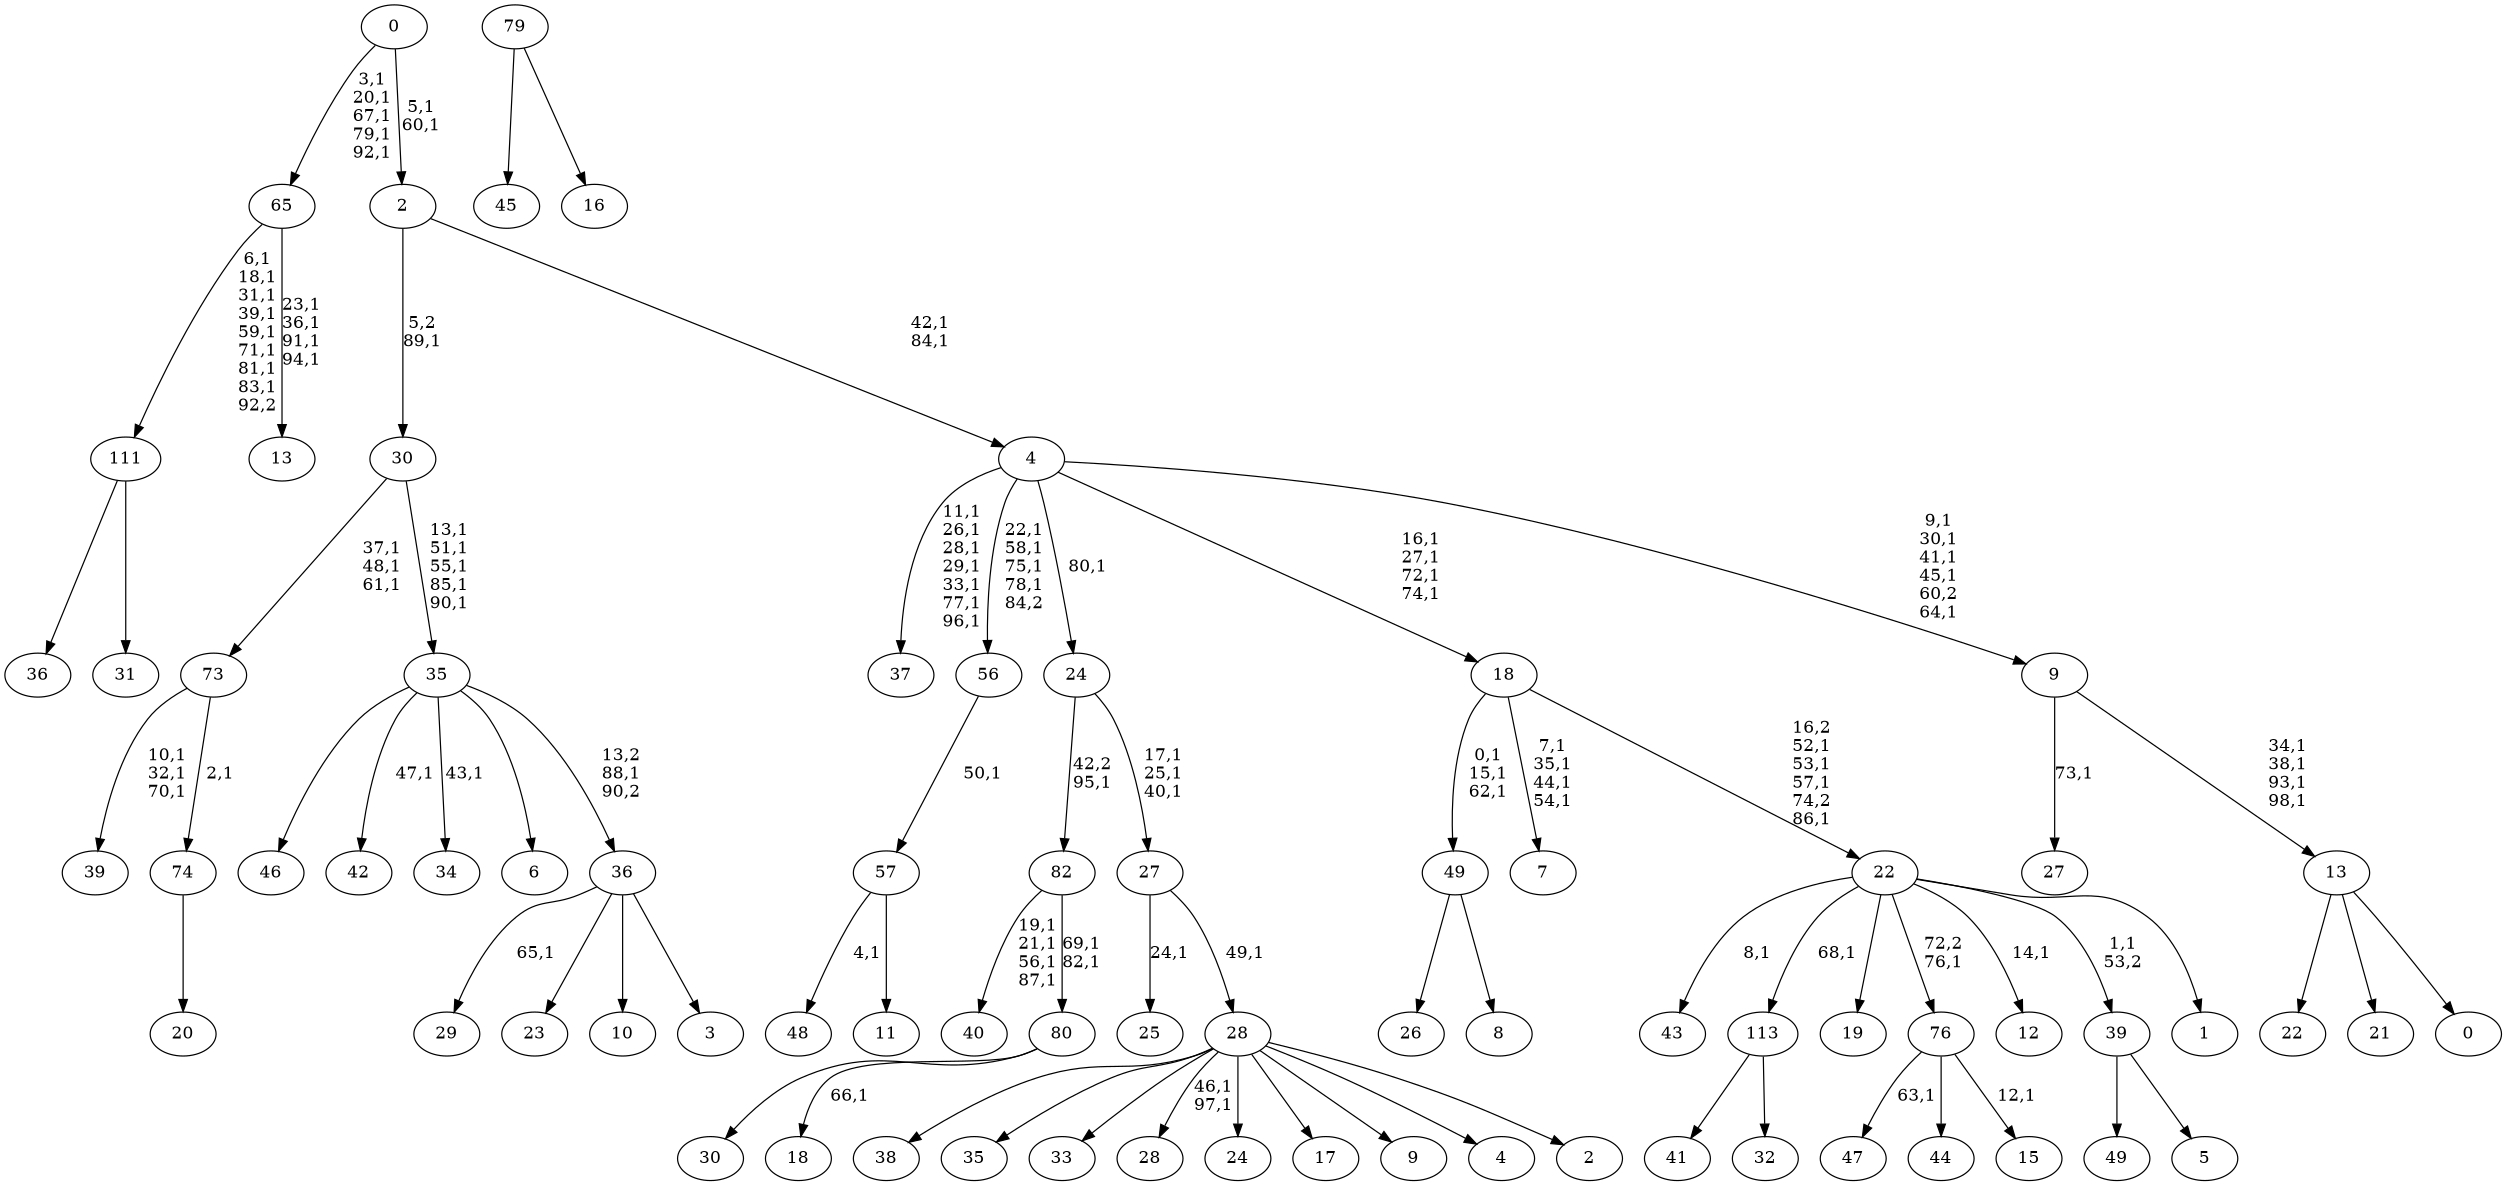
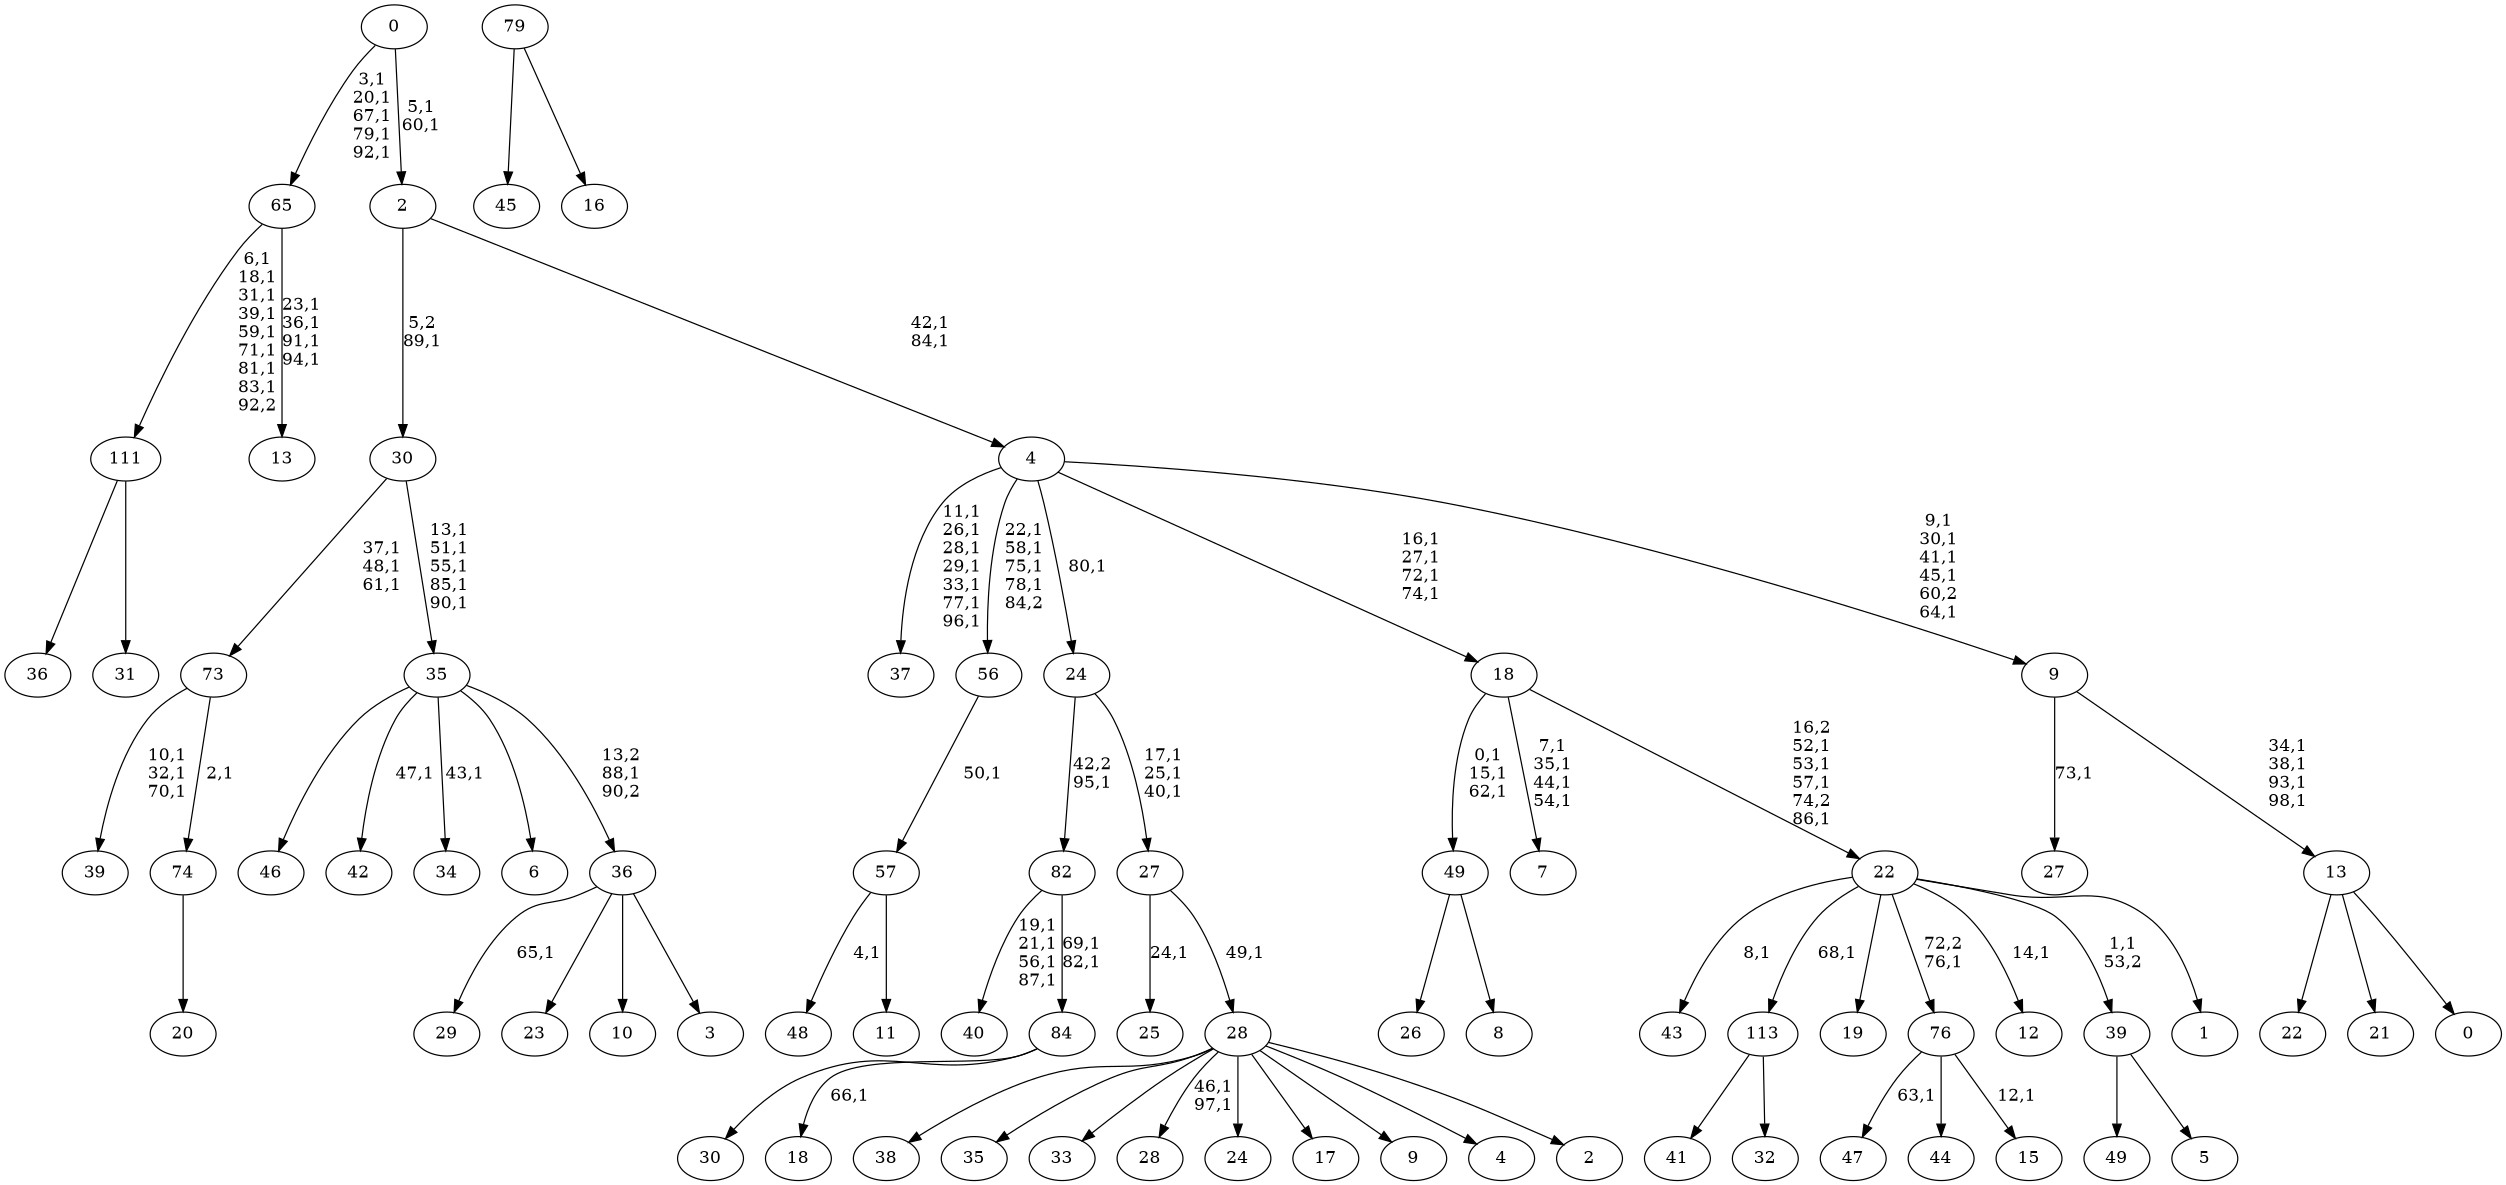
node "80": label "80" -> "84"
